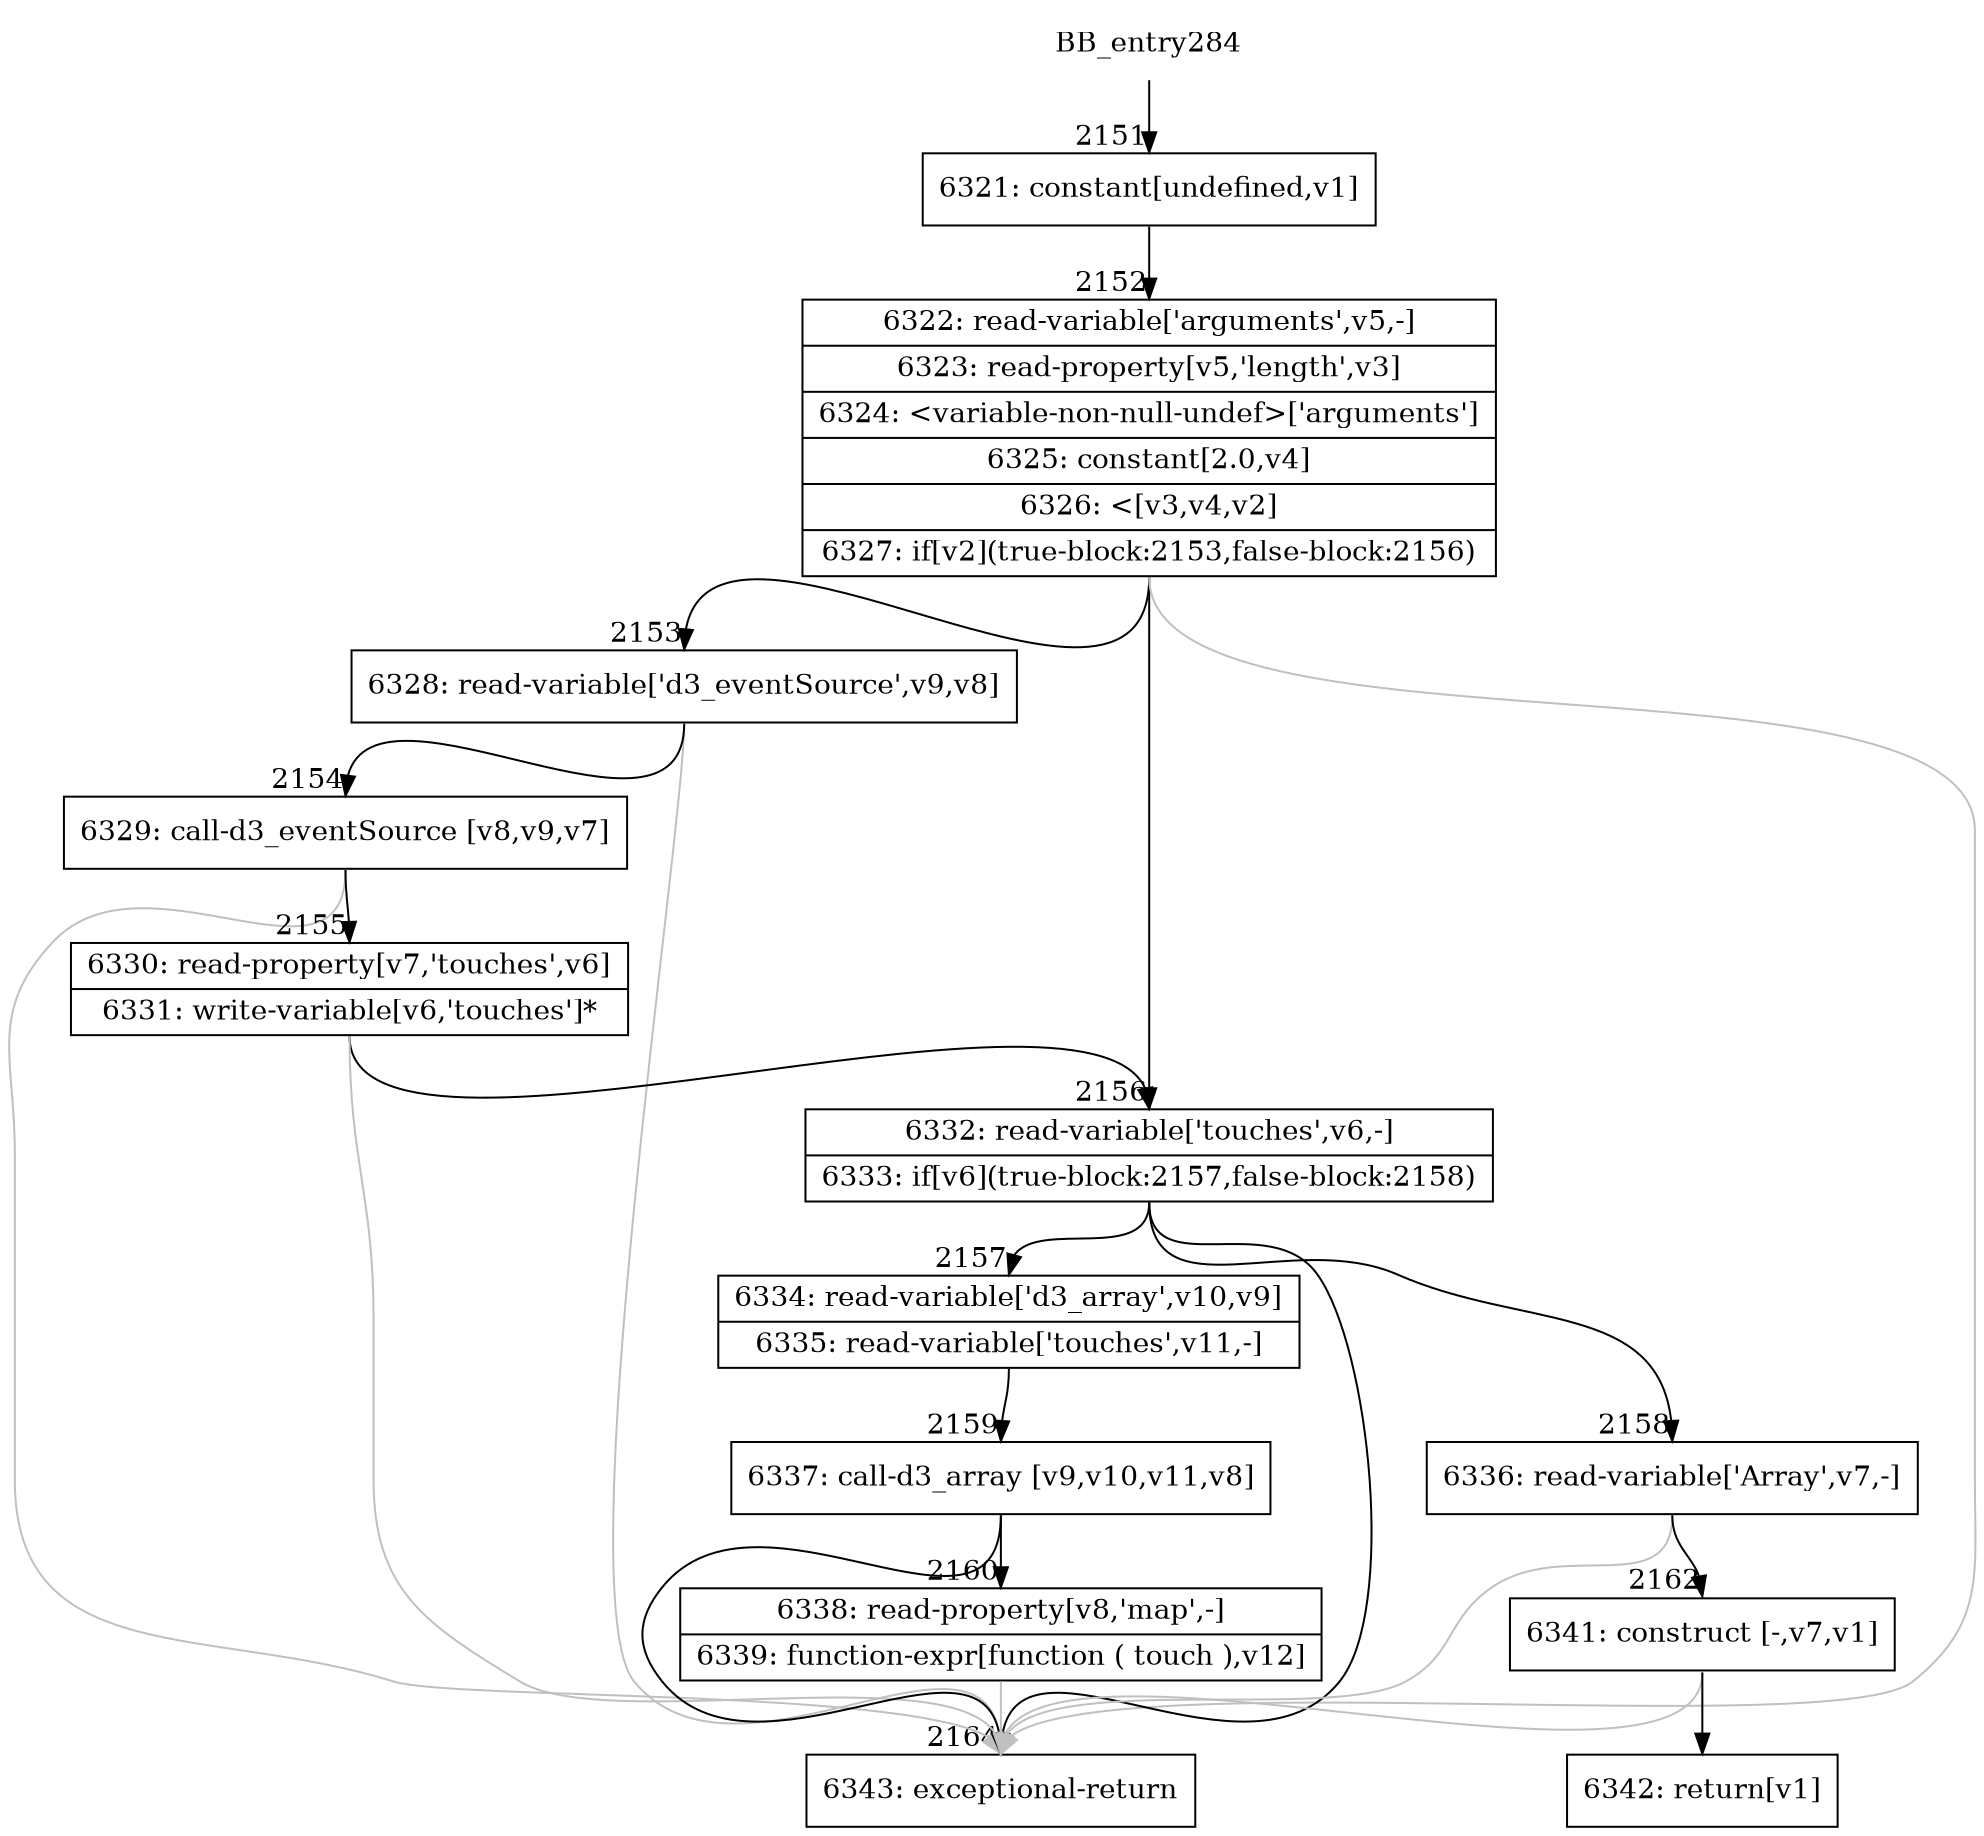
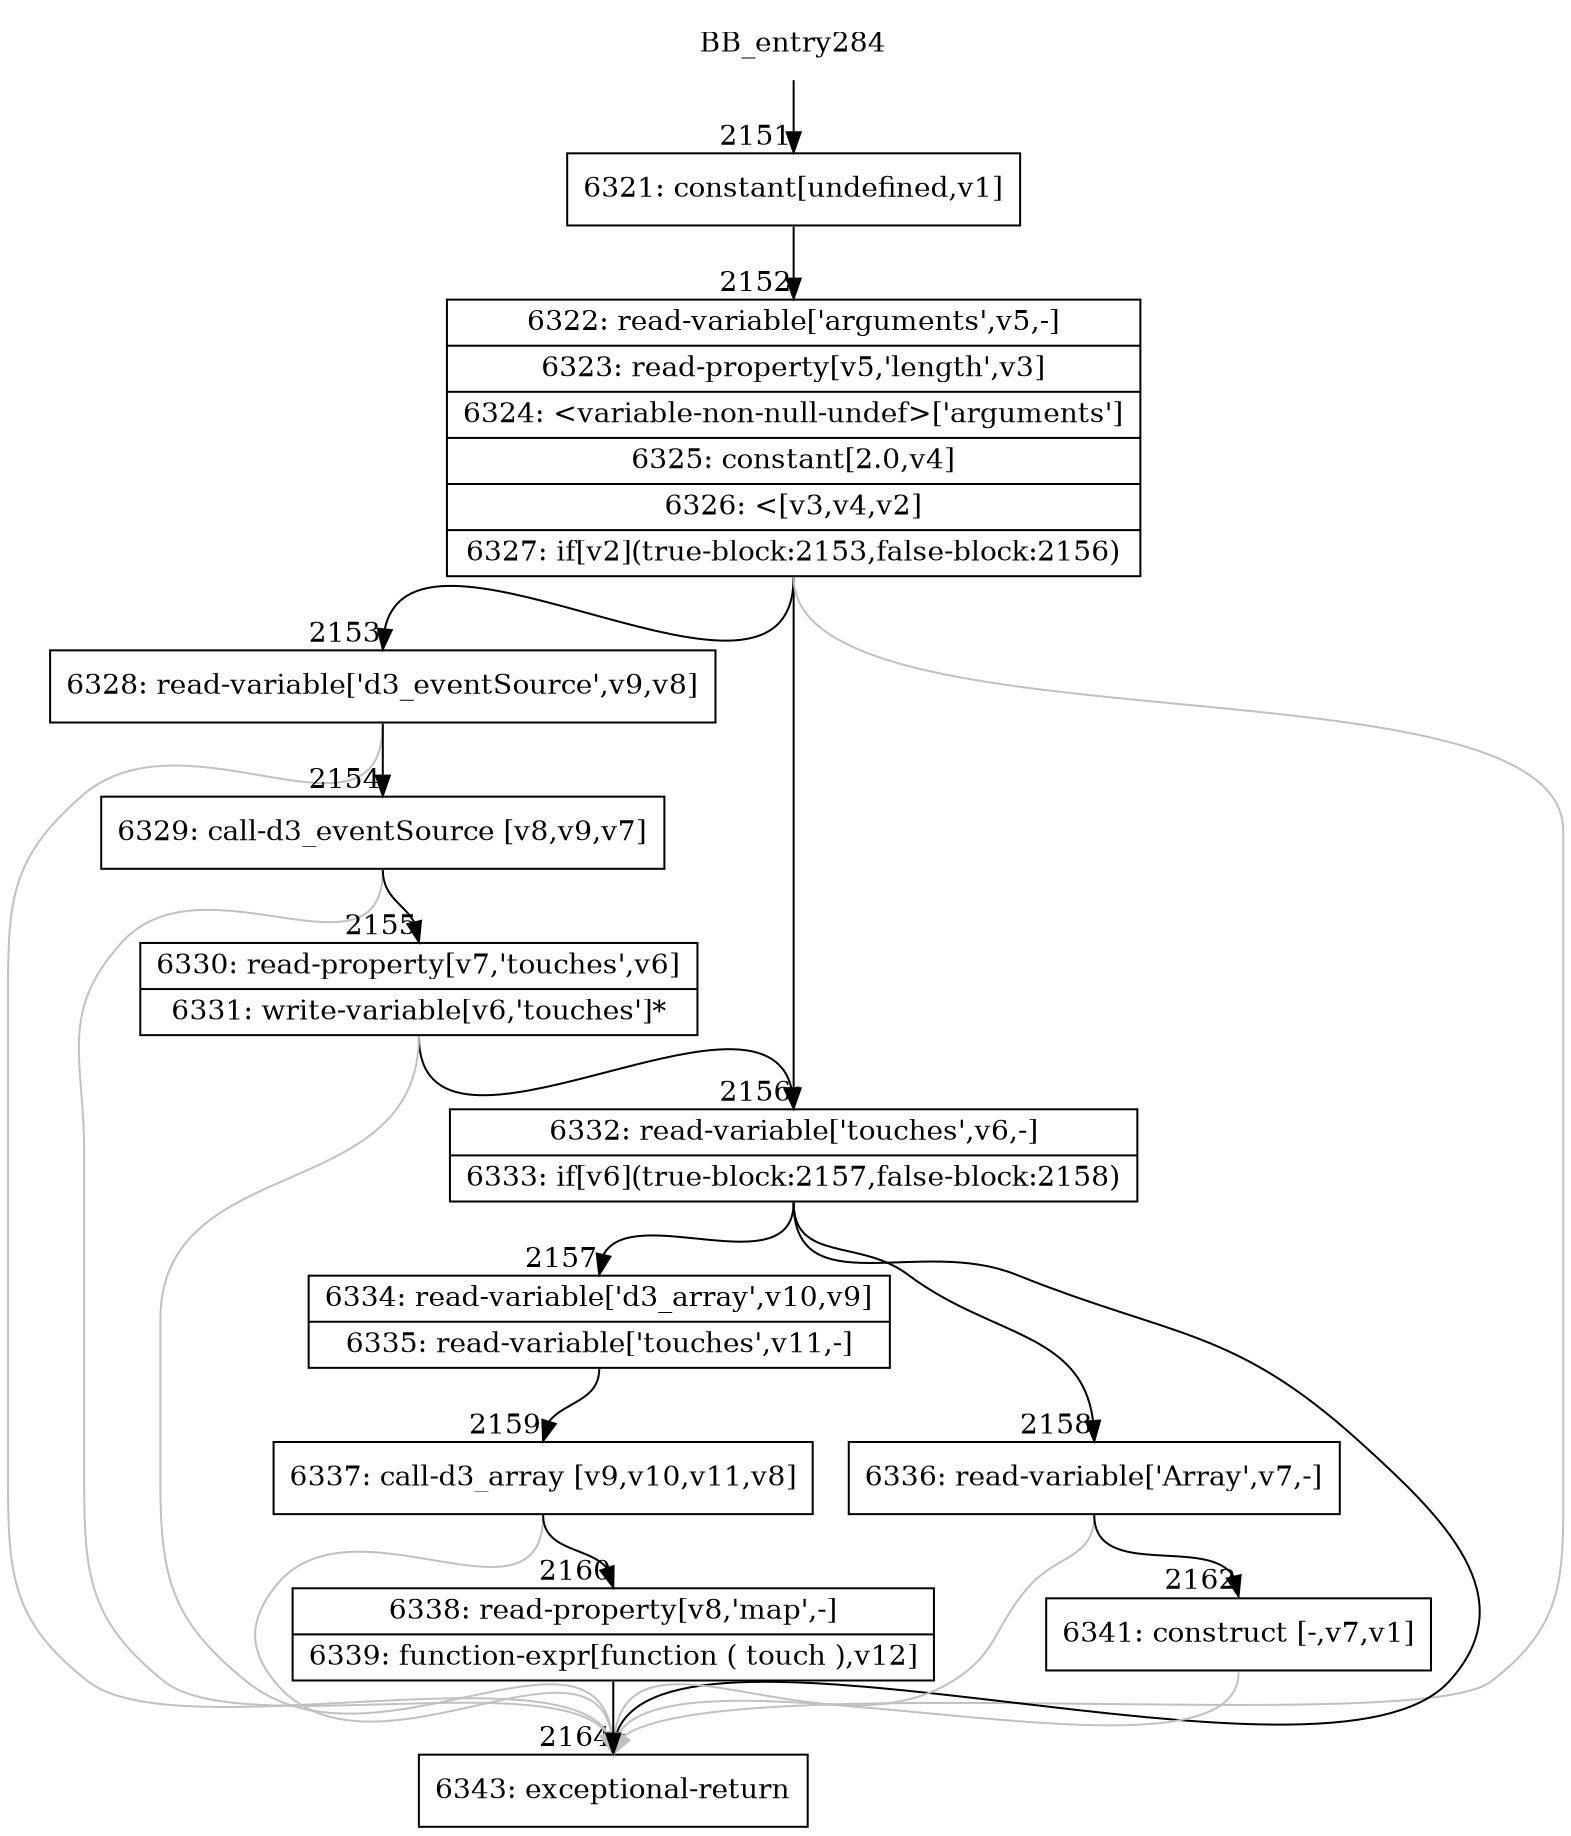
edge "6337: call-d3_array [v9,v10,v11,v8]" -> "6343: exceptional-return": color black -> gray
edge "6338: read-property[v8,'map',-]" -> "6343: exceptional-return": color gray -> black
node "6342: return[v1]": removed
